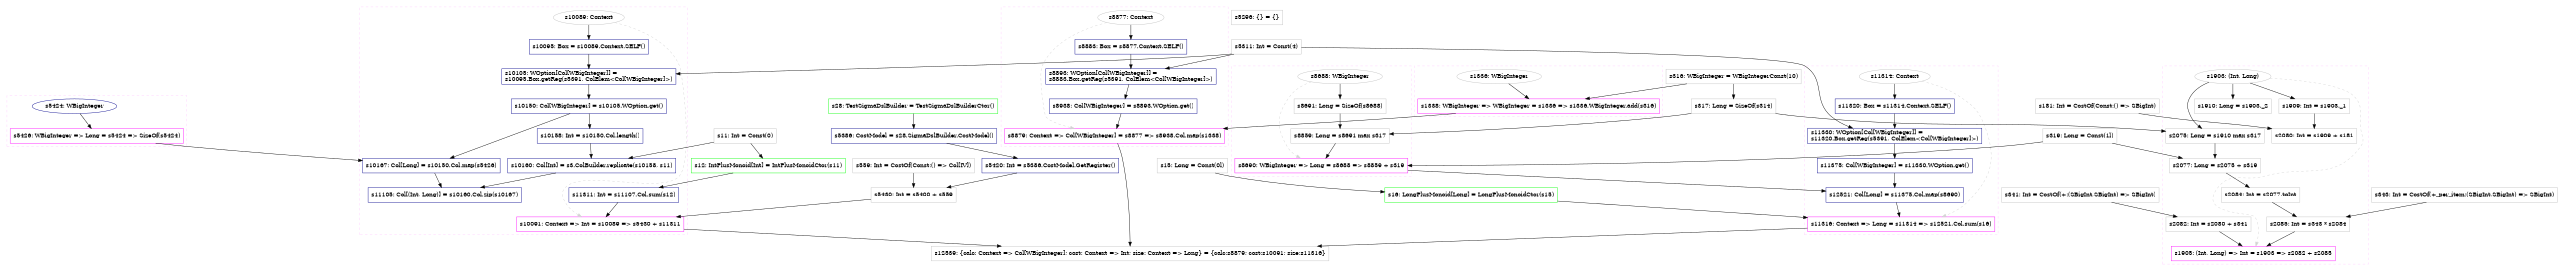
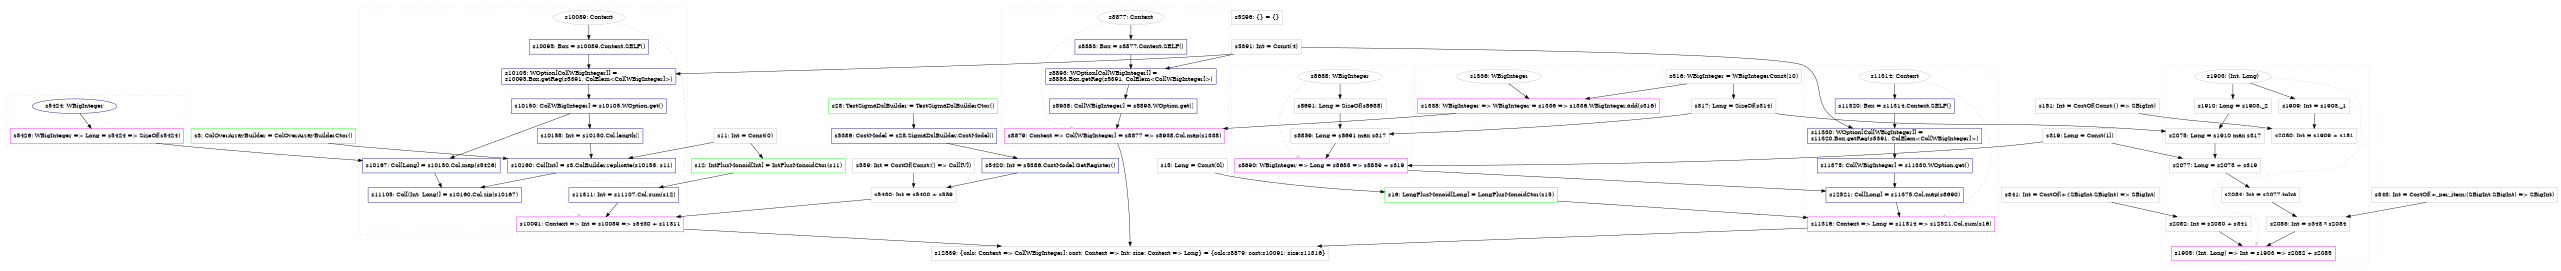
node "s5311: Int = Const(4)": label "s5311: Int = Const(4)" -> "s5391: Int = Const(4)"
edge "s1903: (Int, Long)" -> "s2075: Long = s1910 max s317": now "s1910: Long = s1903._2" -> "s2075: Long = s1910 max s317"
node "s3: ColOverArrayBuilder = ColOverArrayBuilderCtor()": added
